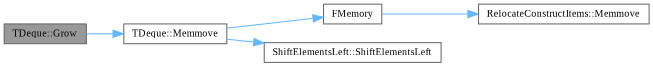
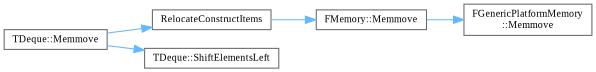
node "FMemory": label "FMemory" -> "RelocateConstructItems"
node "RelocateConstructItems::Memmove": label "RelocateConstructItems::Memmove" -> "FMemory::Memmove"
node "FGenericPlatformMemory ::Memmove": added
node "TDeque::Grow": removed
node "ShiftElementsLeft::ShiftElementsLeft": label "ShiftElementsLeft::ShiftElementsLeft" -> "TDeque::ShiftElementsLeft"
